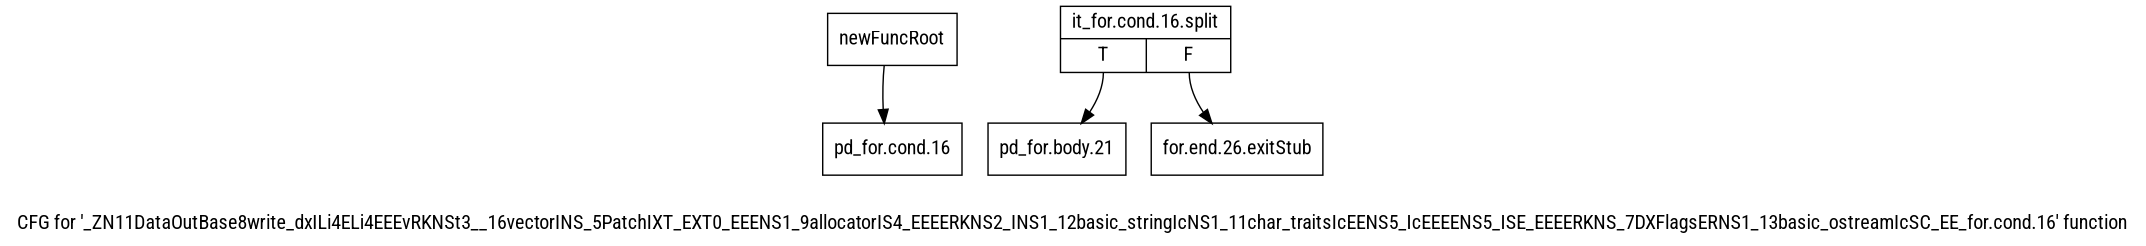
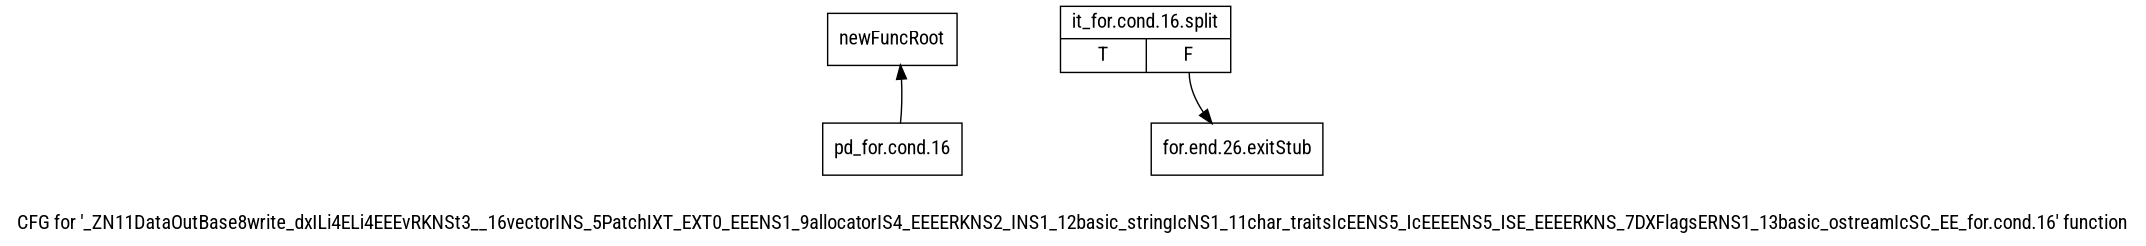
edge "newFuncRoot" -> "pd_for.cond.16": reversed
node "pd_for.body.21": removed
